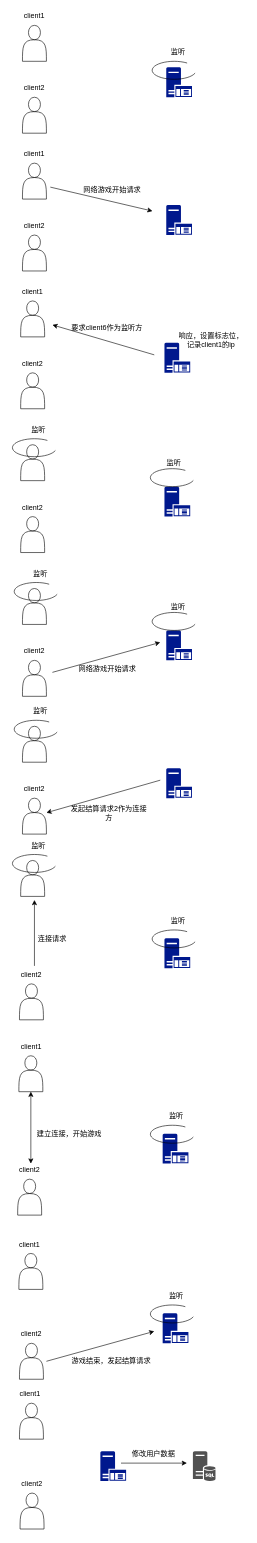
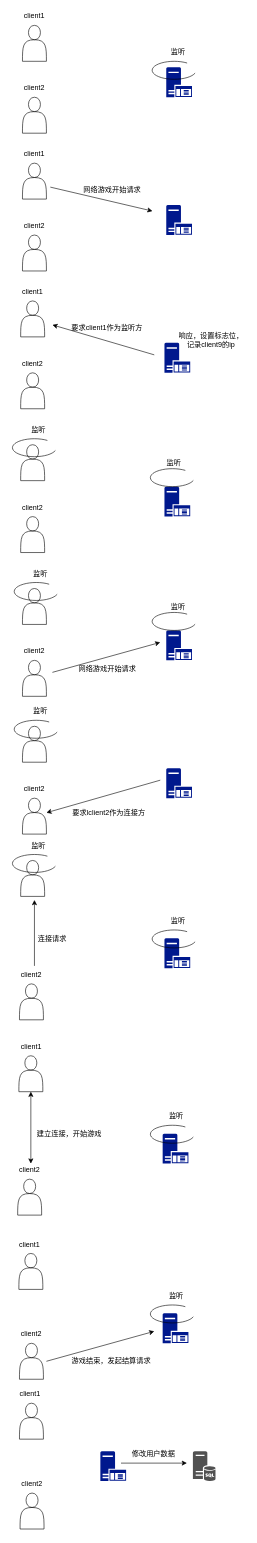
node "要求client6作为监听方": label "要求client6作为监听方" -> "要求client1作为监听方"
node "响应，设置标志位，记录client1的ip": label "响应，设置标志位，记录client1的ip" -> "响应，设置标志位，记录client9的ip"
node "发起结算请求2作为连接方": label "发起结算请求2作为连接方" -> "要求lclient2作为连接方"
